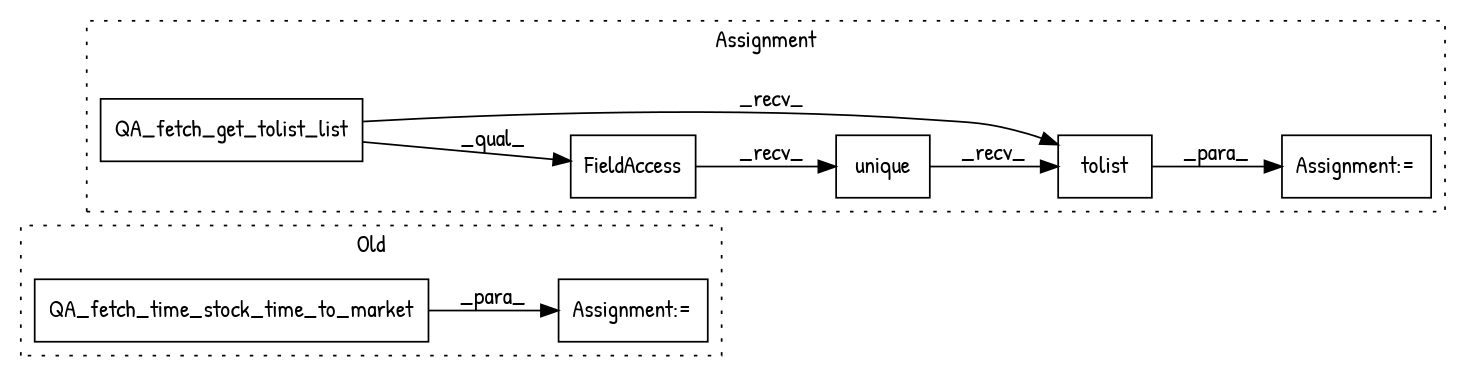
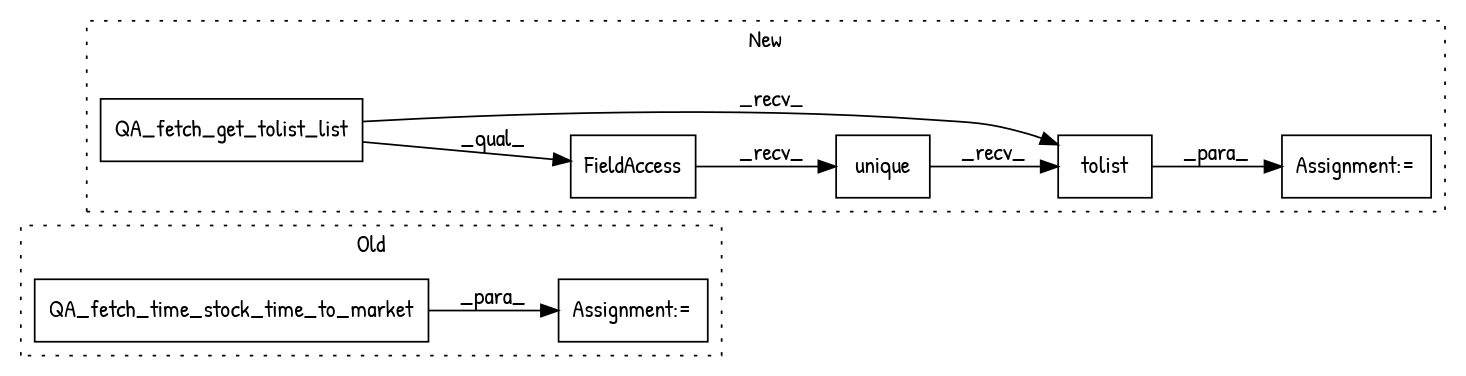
cluster "Assignment": label "Assignment" -> "New"
